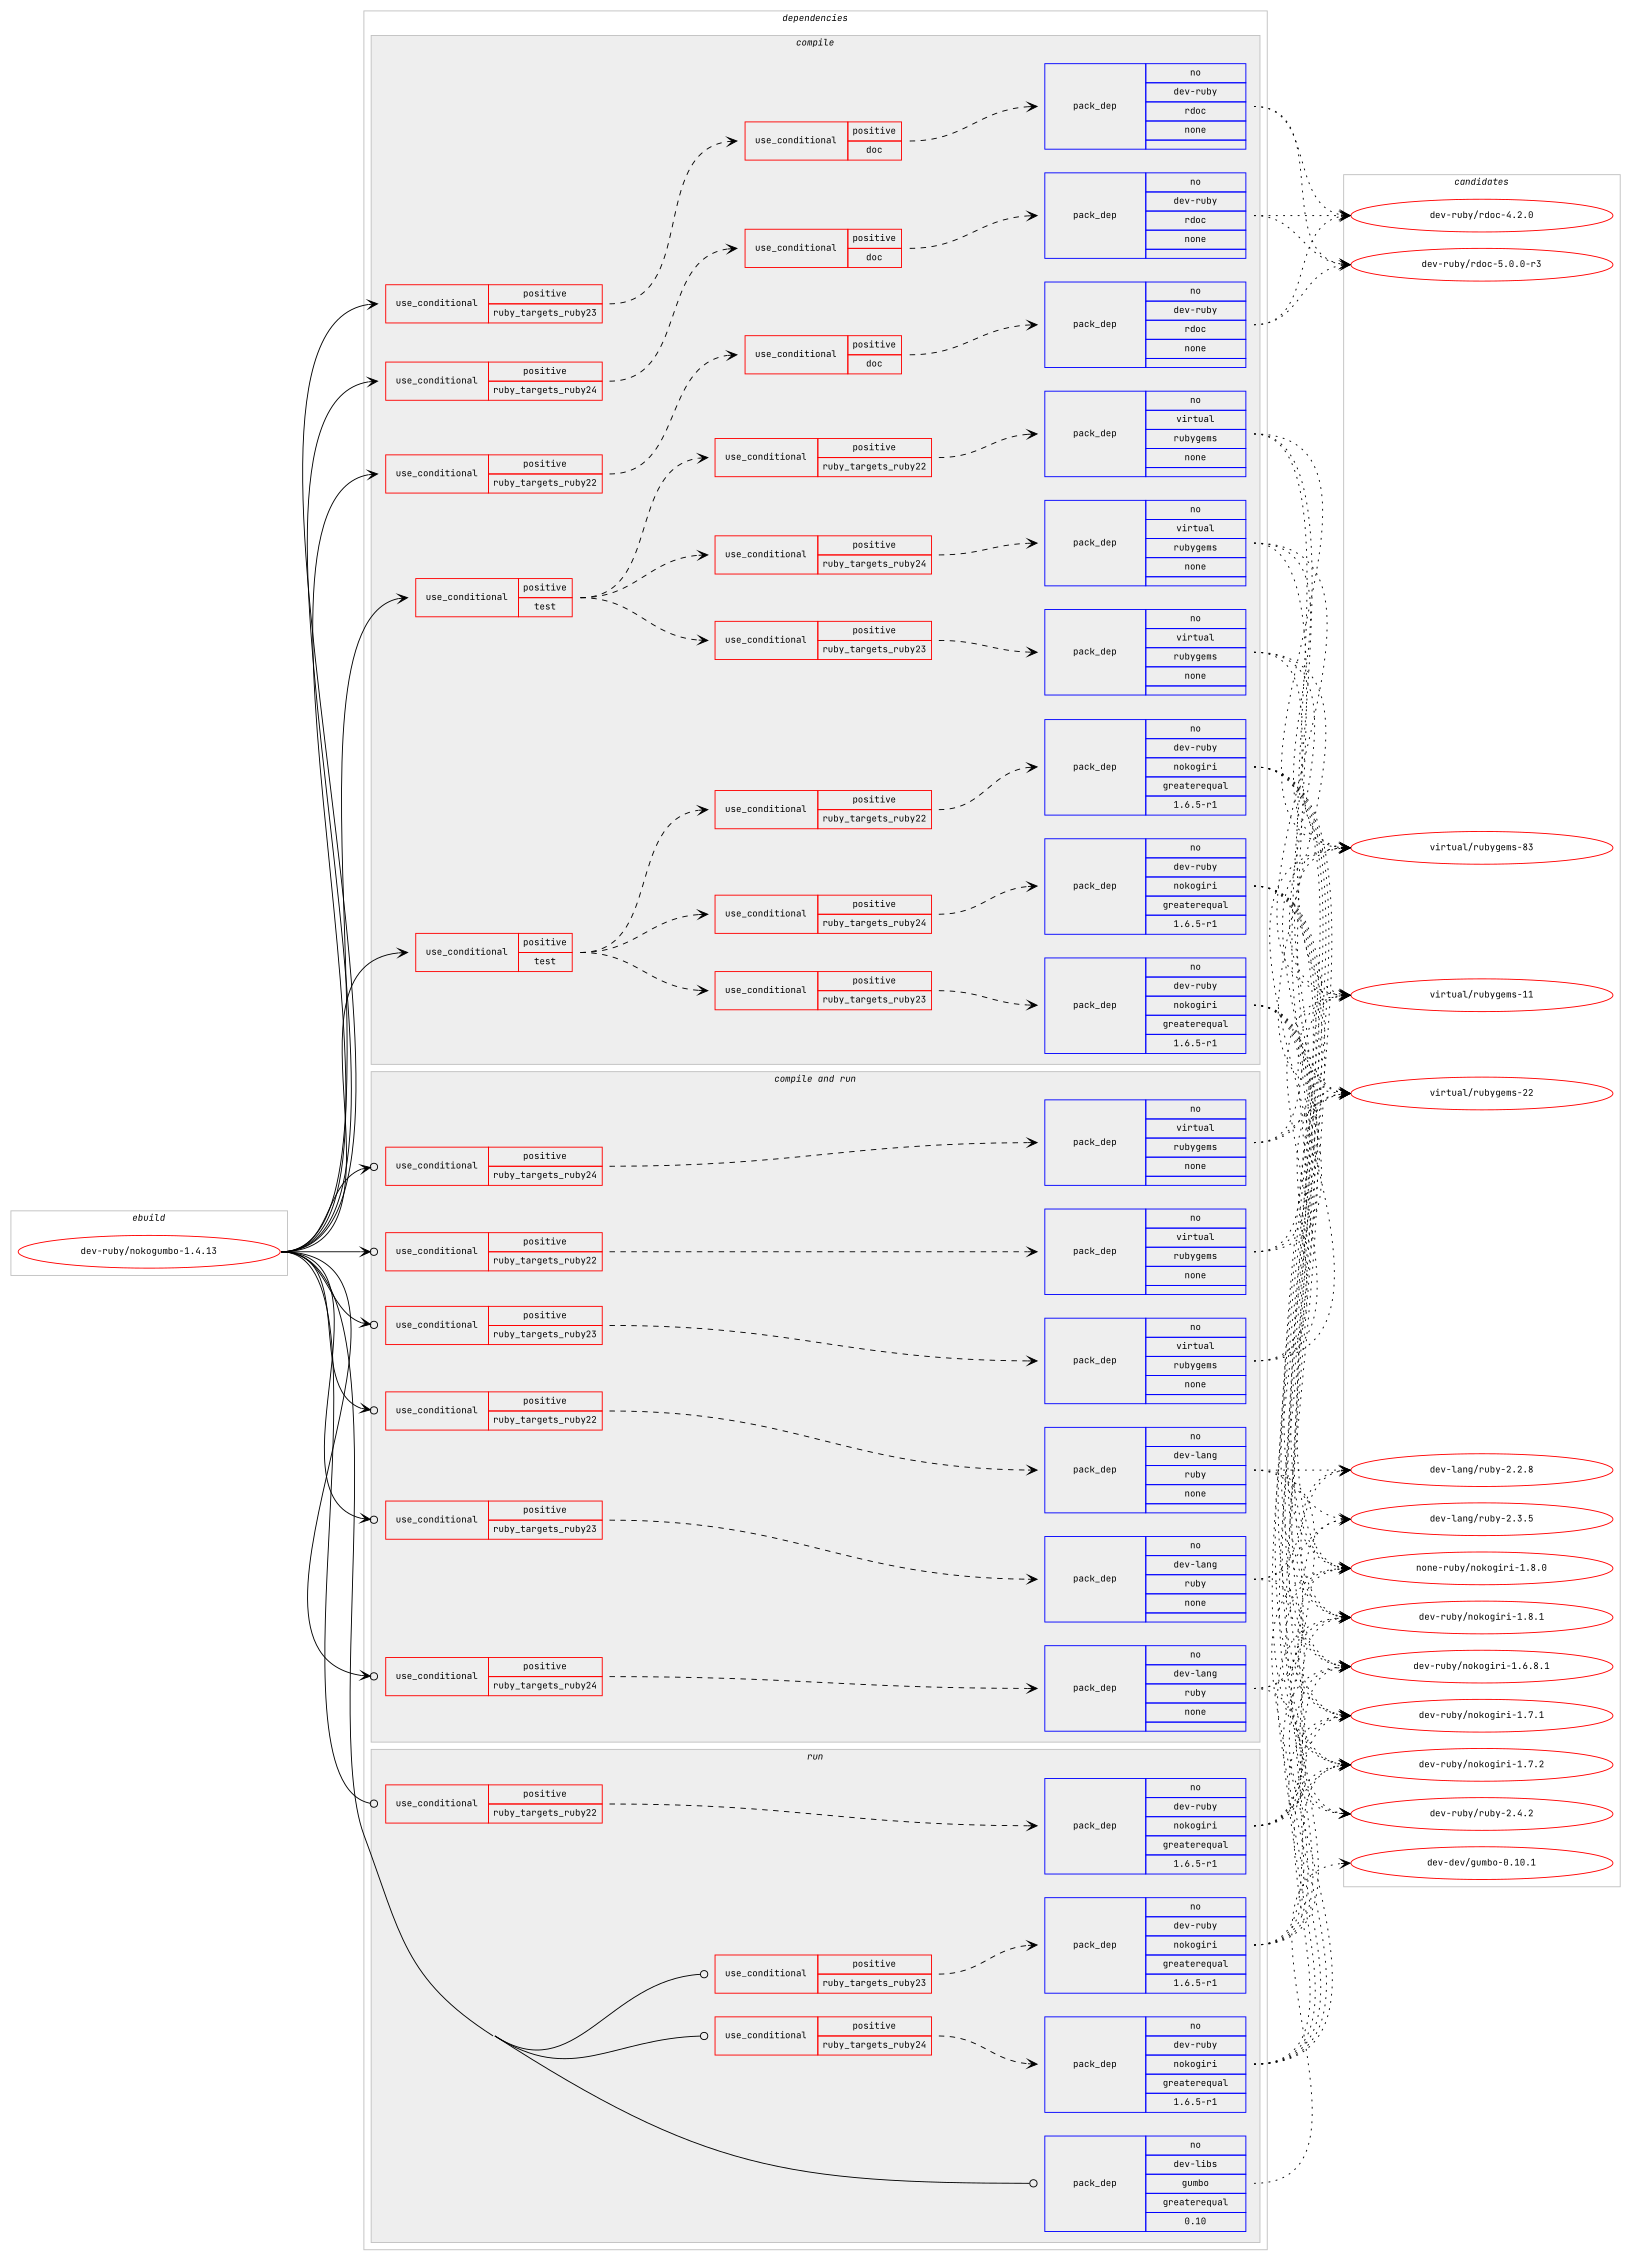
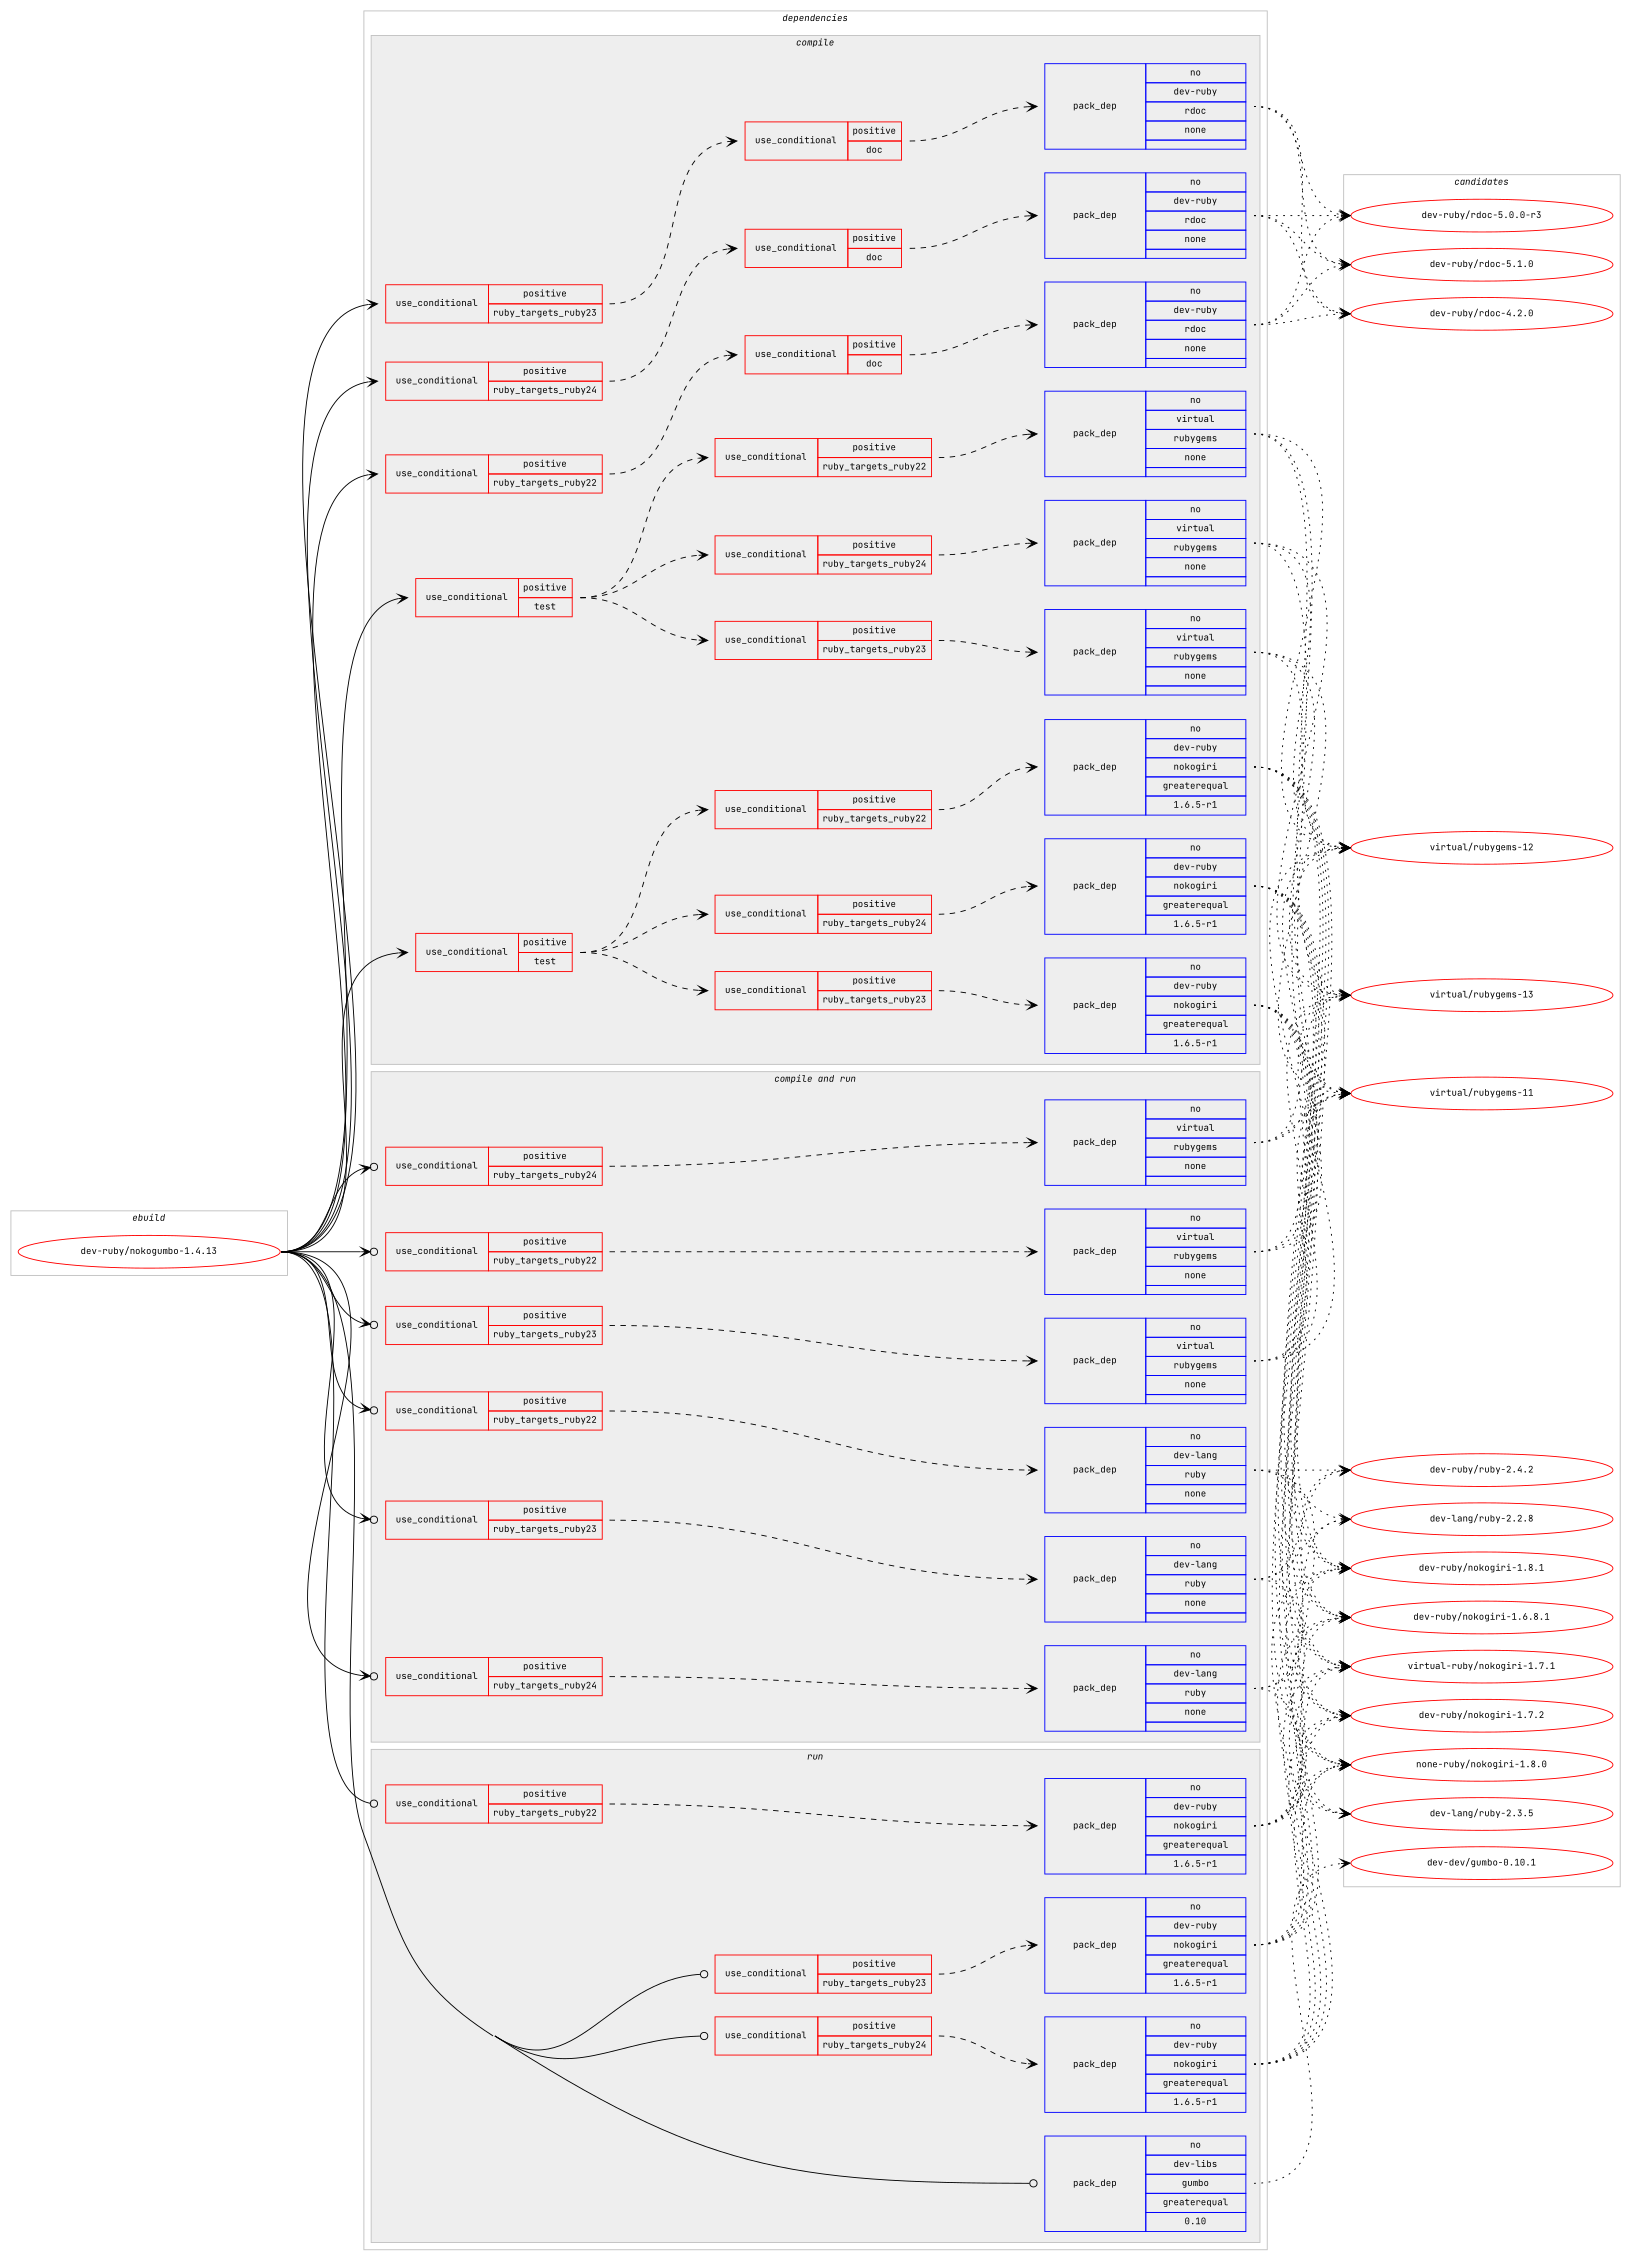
node "dev-ruby/rdoc-5.1.0": added
node "virtual/rubygems-83": label "virtual/rubygems-83" -> "virtual/rubygems-13"
node "virtual/rubygems-22": label "virtual/rubygems-22" -> "virtual/rubygems-12"
node "dev-ruby/nokogiri-1.7.1": label "dev-ruby/nokogiri-1.7.1" -> "virtual-ruby/nokogiri-1.7.1"
